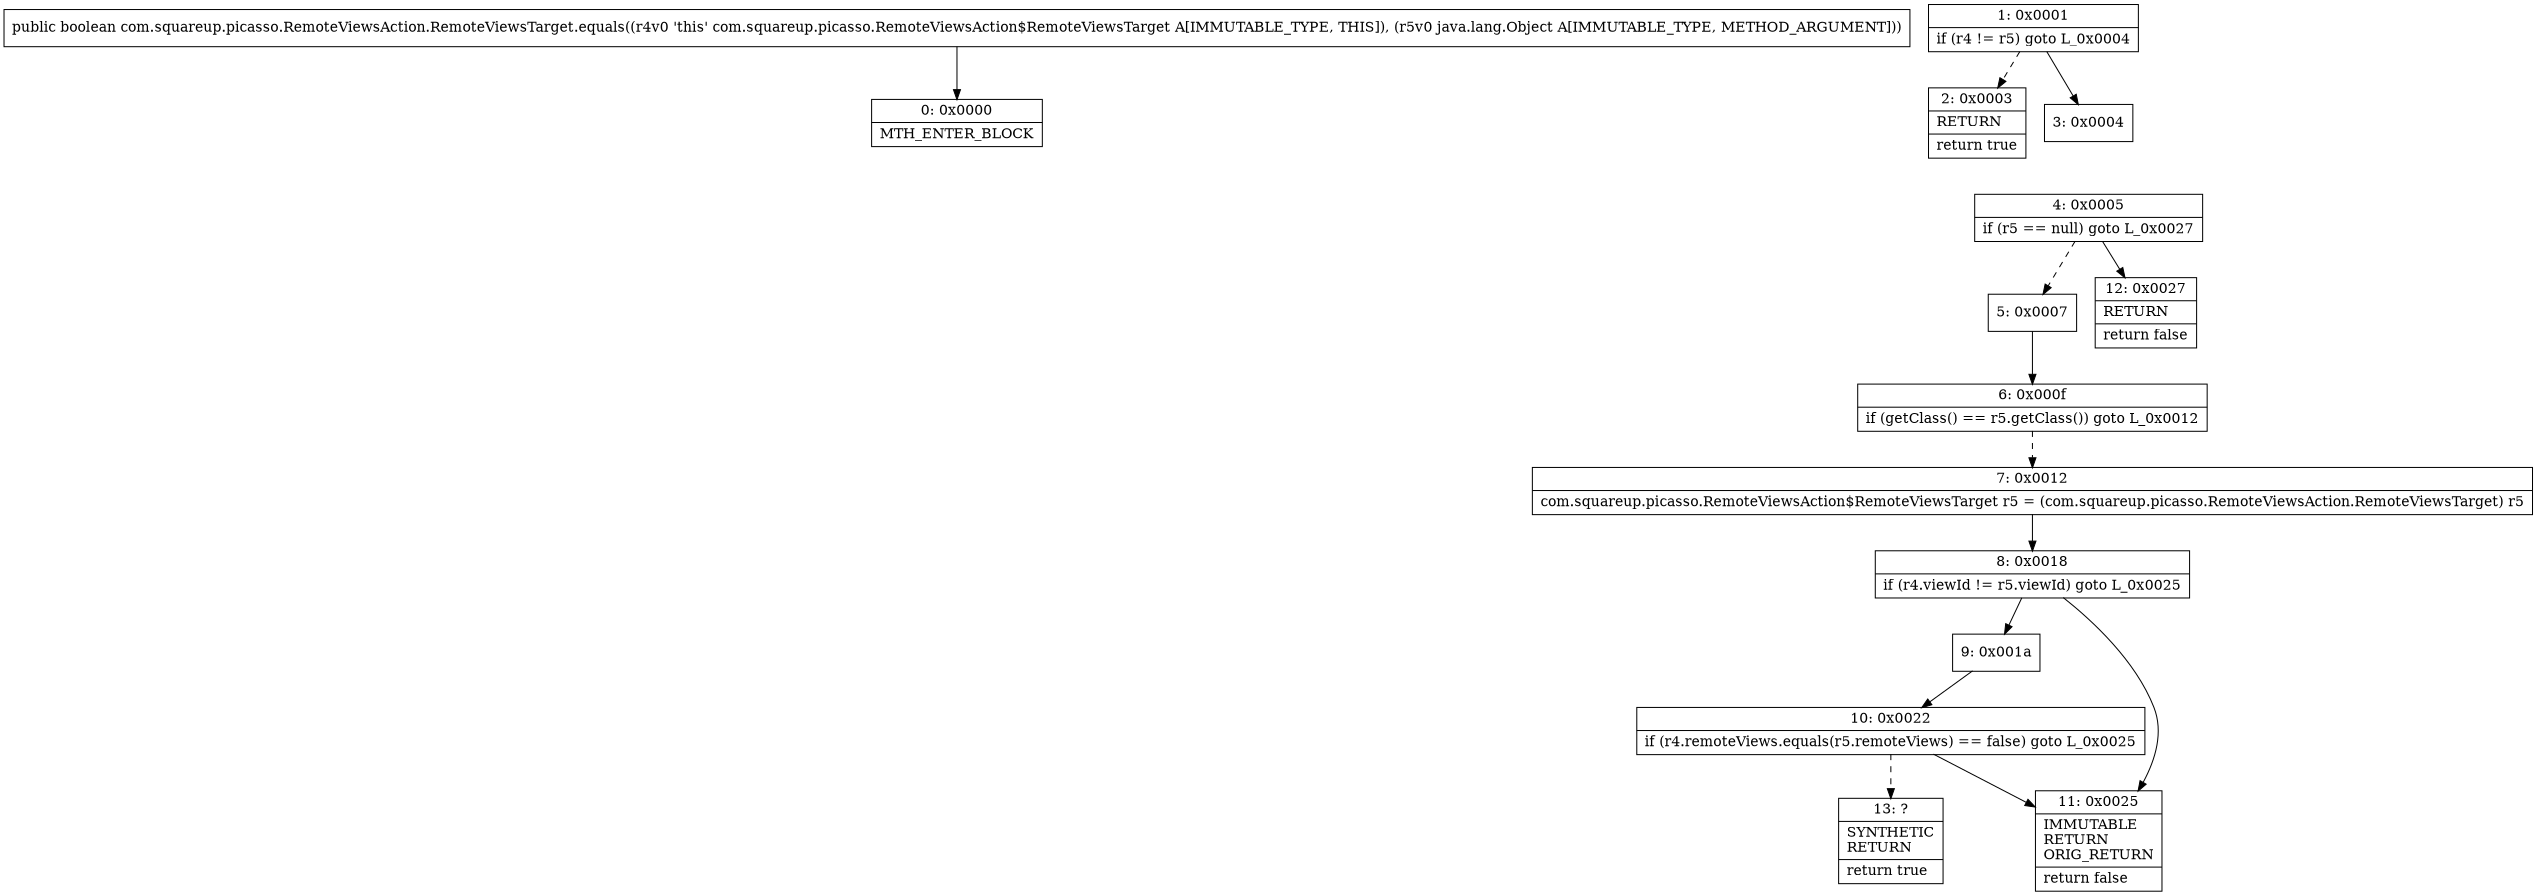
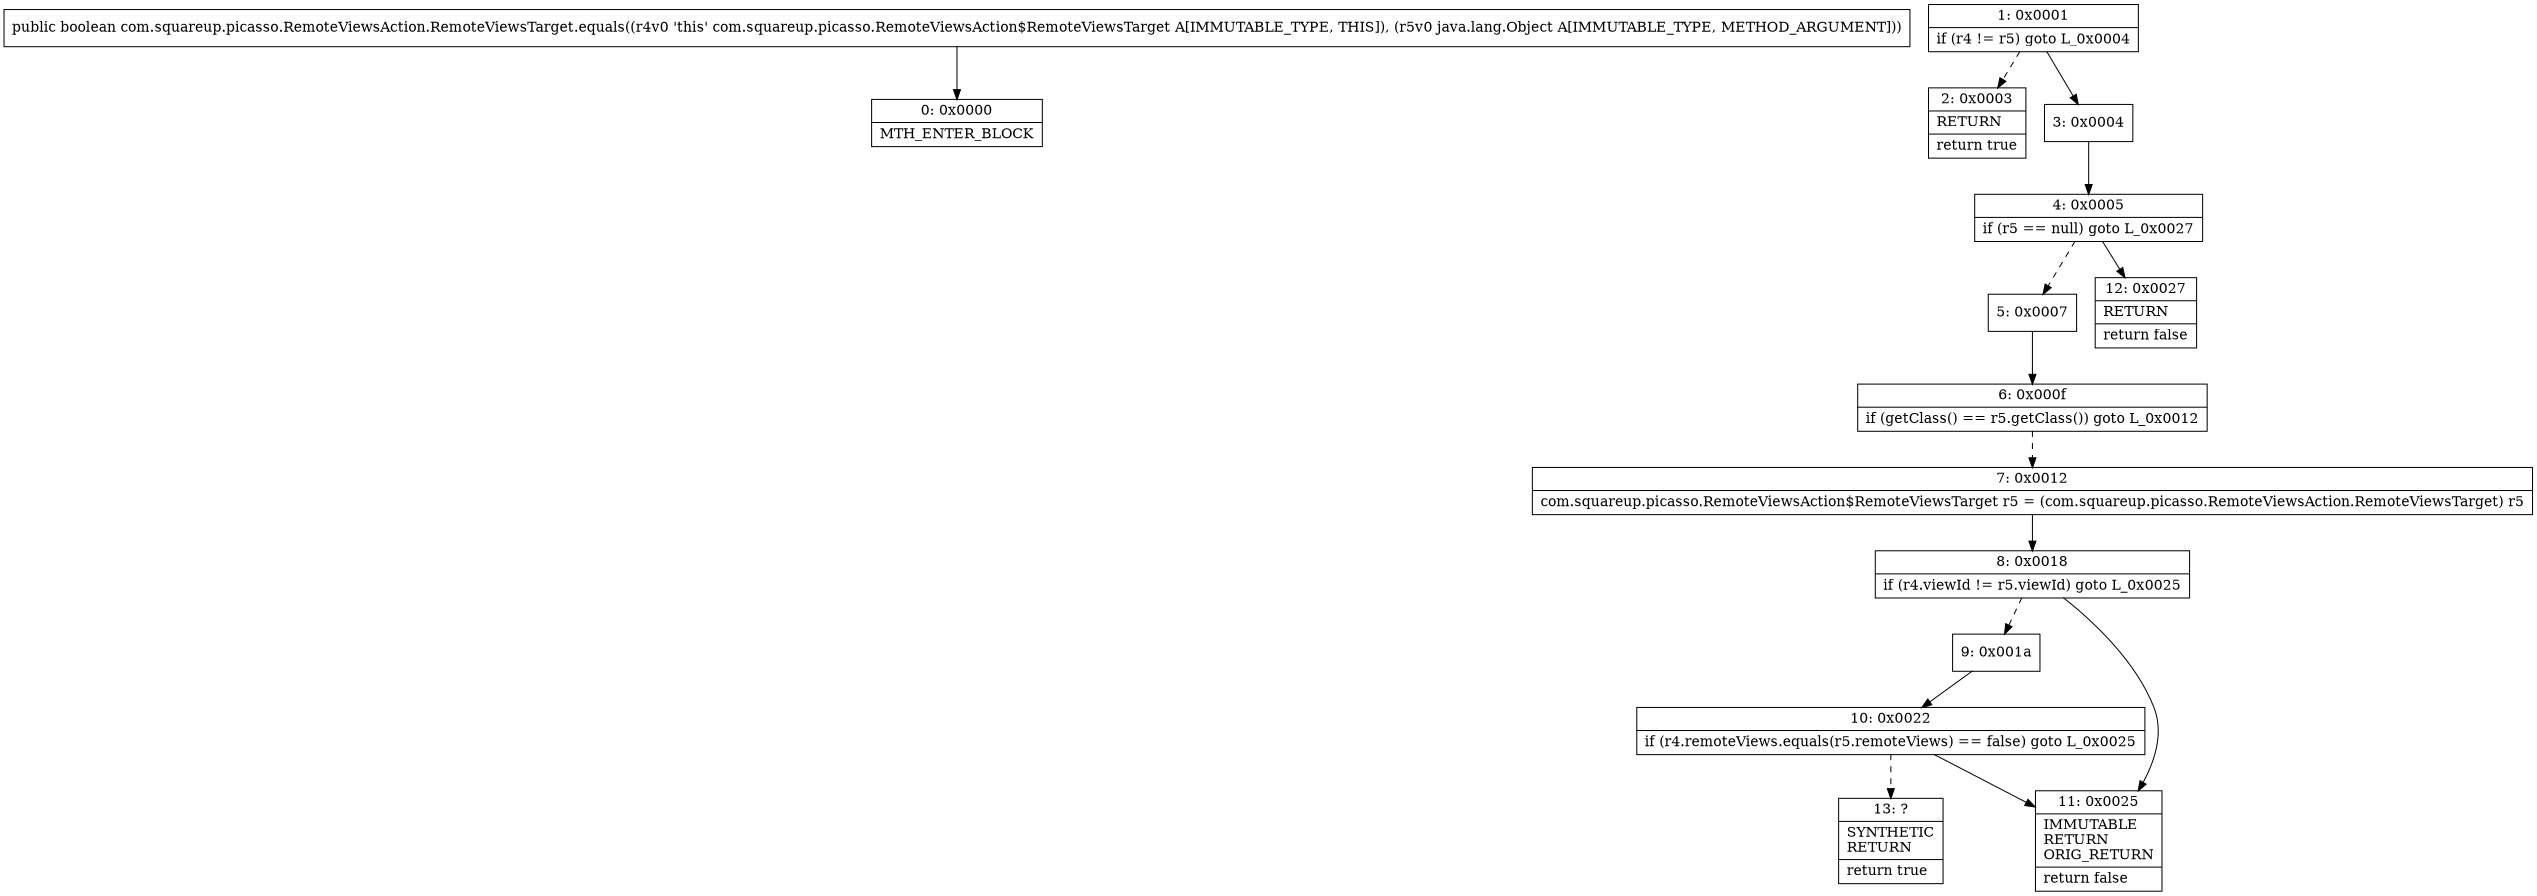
edge "3: 0x0004" -> "4: 0x0005": added
edge "8: 0x0018" -> "9: 0x001a": style solid -> dashed
